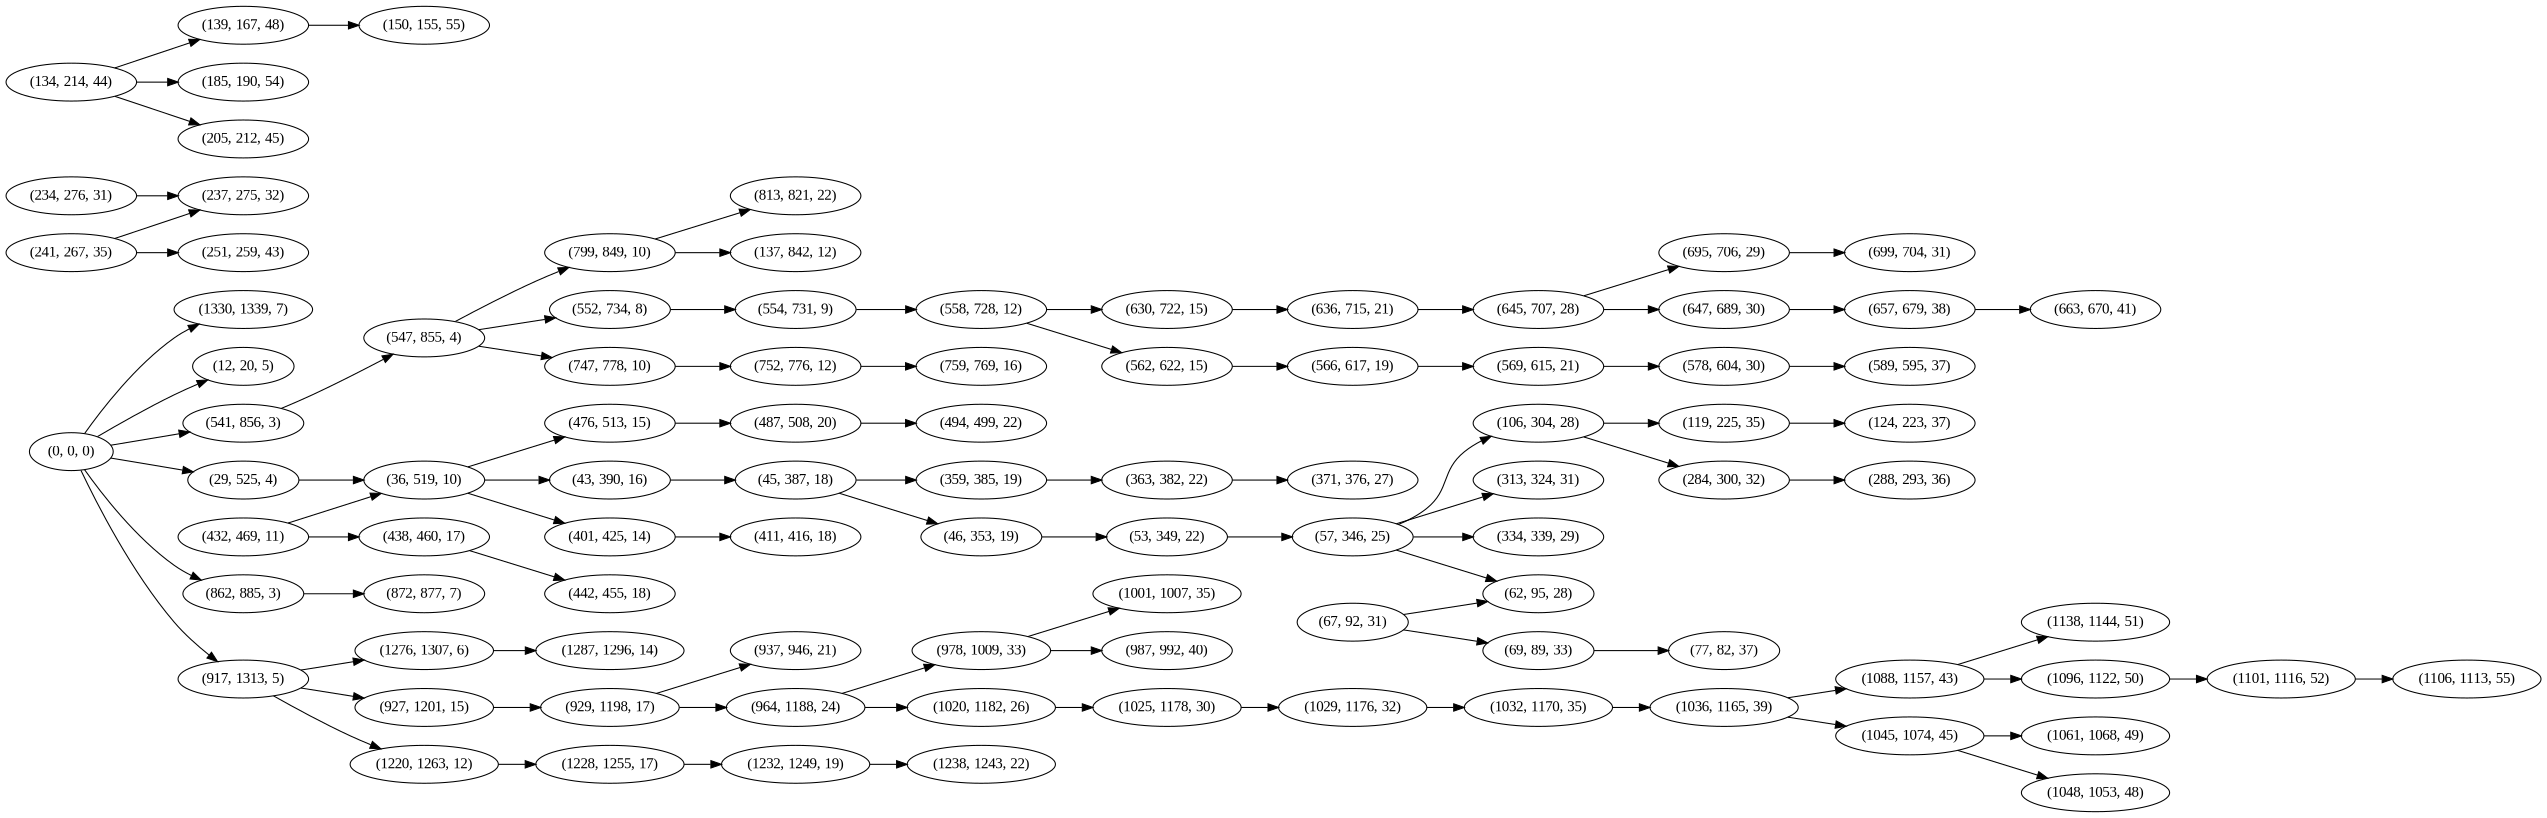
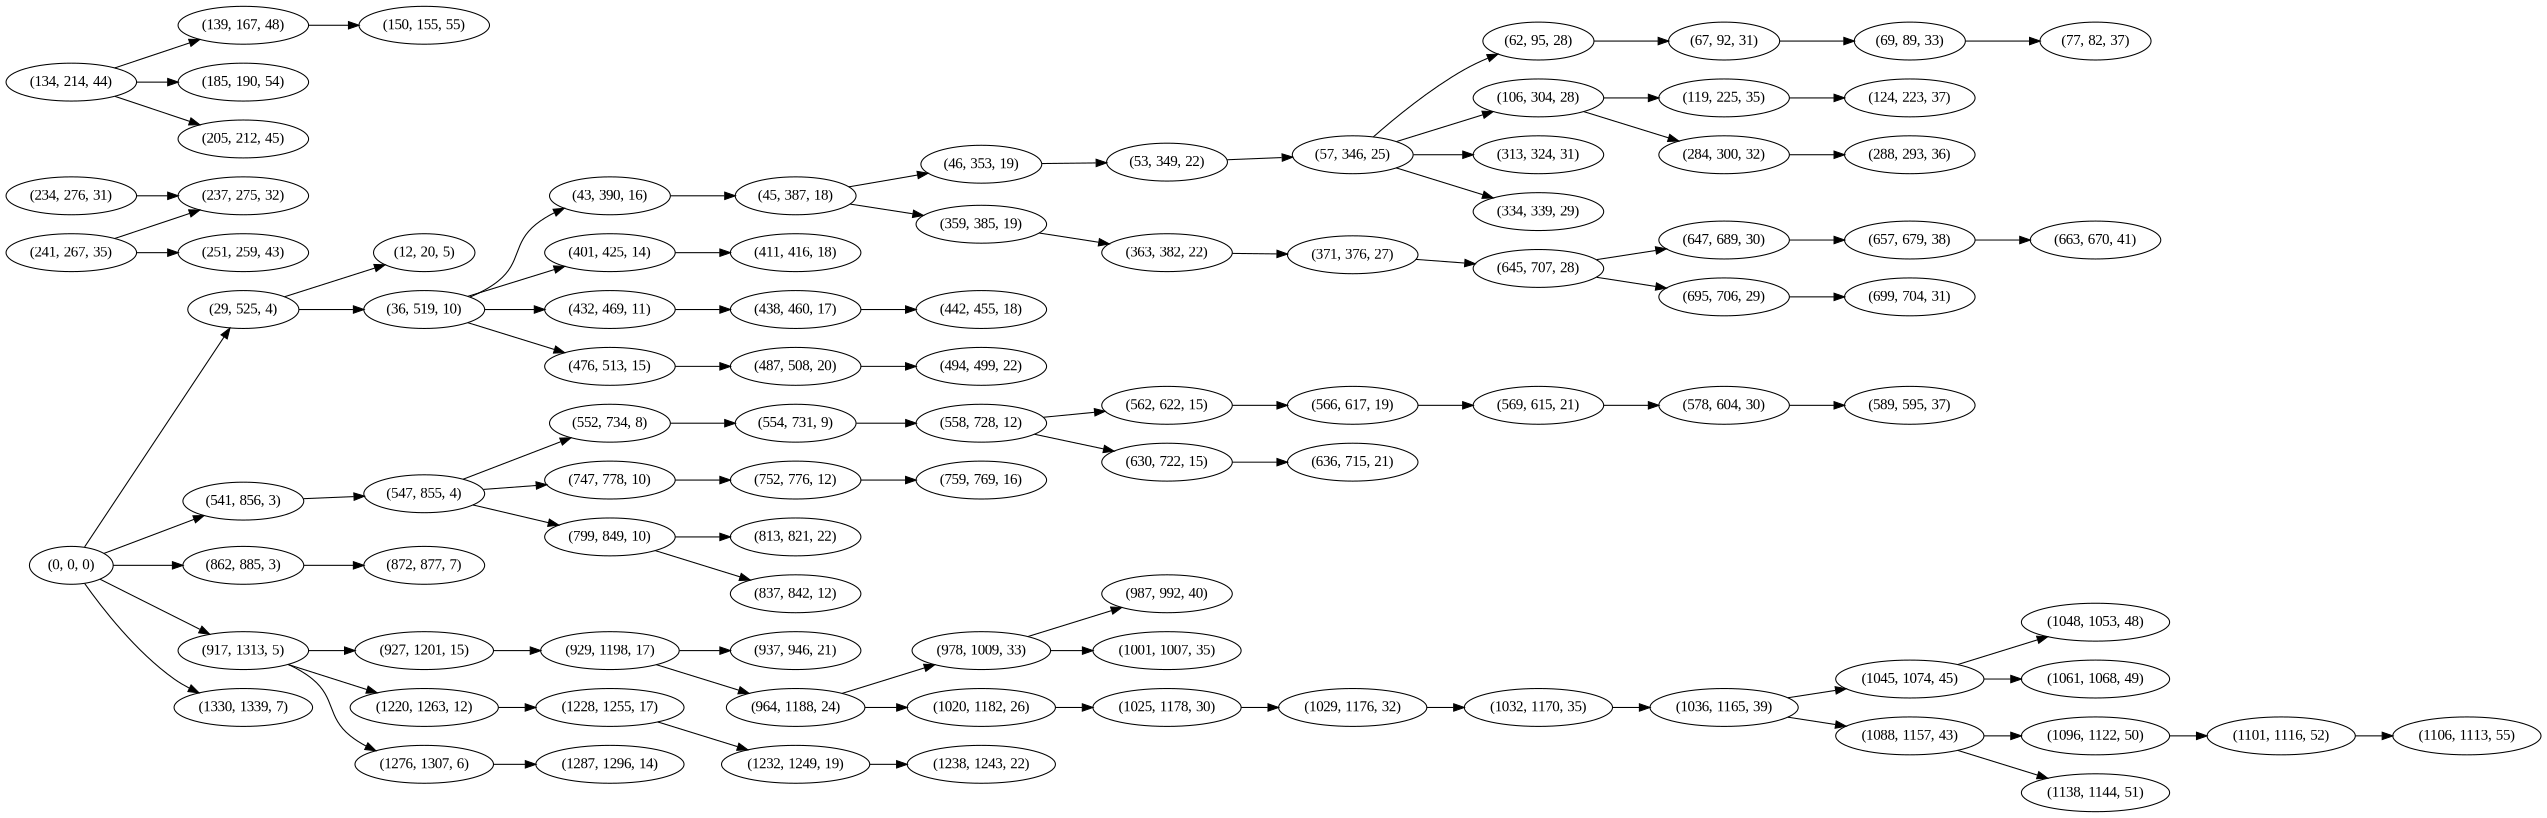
node "(137, 842, 12)": label "(137, 842, 12)" -> "(837, 842, 12)"
edge "(636, 715, 21)" -> "(645, 707, 28)": now "(371, 376, 27)" -> "(645, 707, 28)"
edge "(0, 0, 0)" -> "(12, 20, 5)": now "(29, 525, 4)" -> "(12, 20, 5)"
edge "(432, 469, 11)" -> "(36, 519, 10)": reversed
edge "(67, 92, 31)" -> "(62, 95, 28)": reversed
